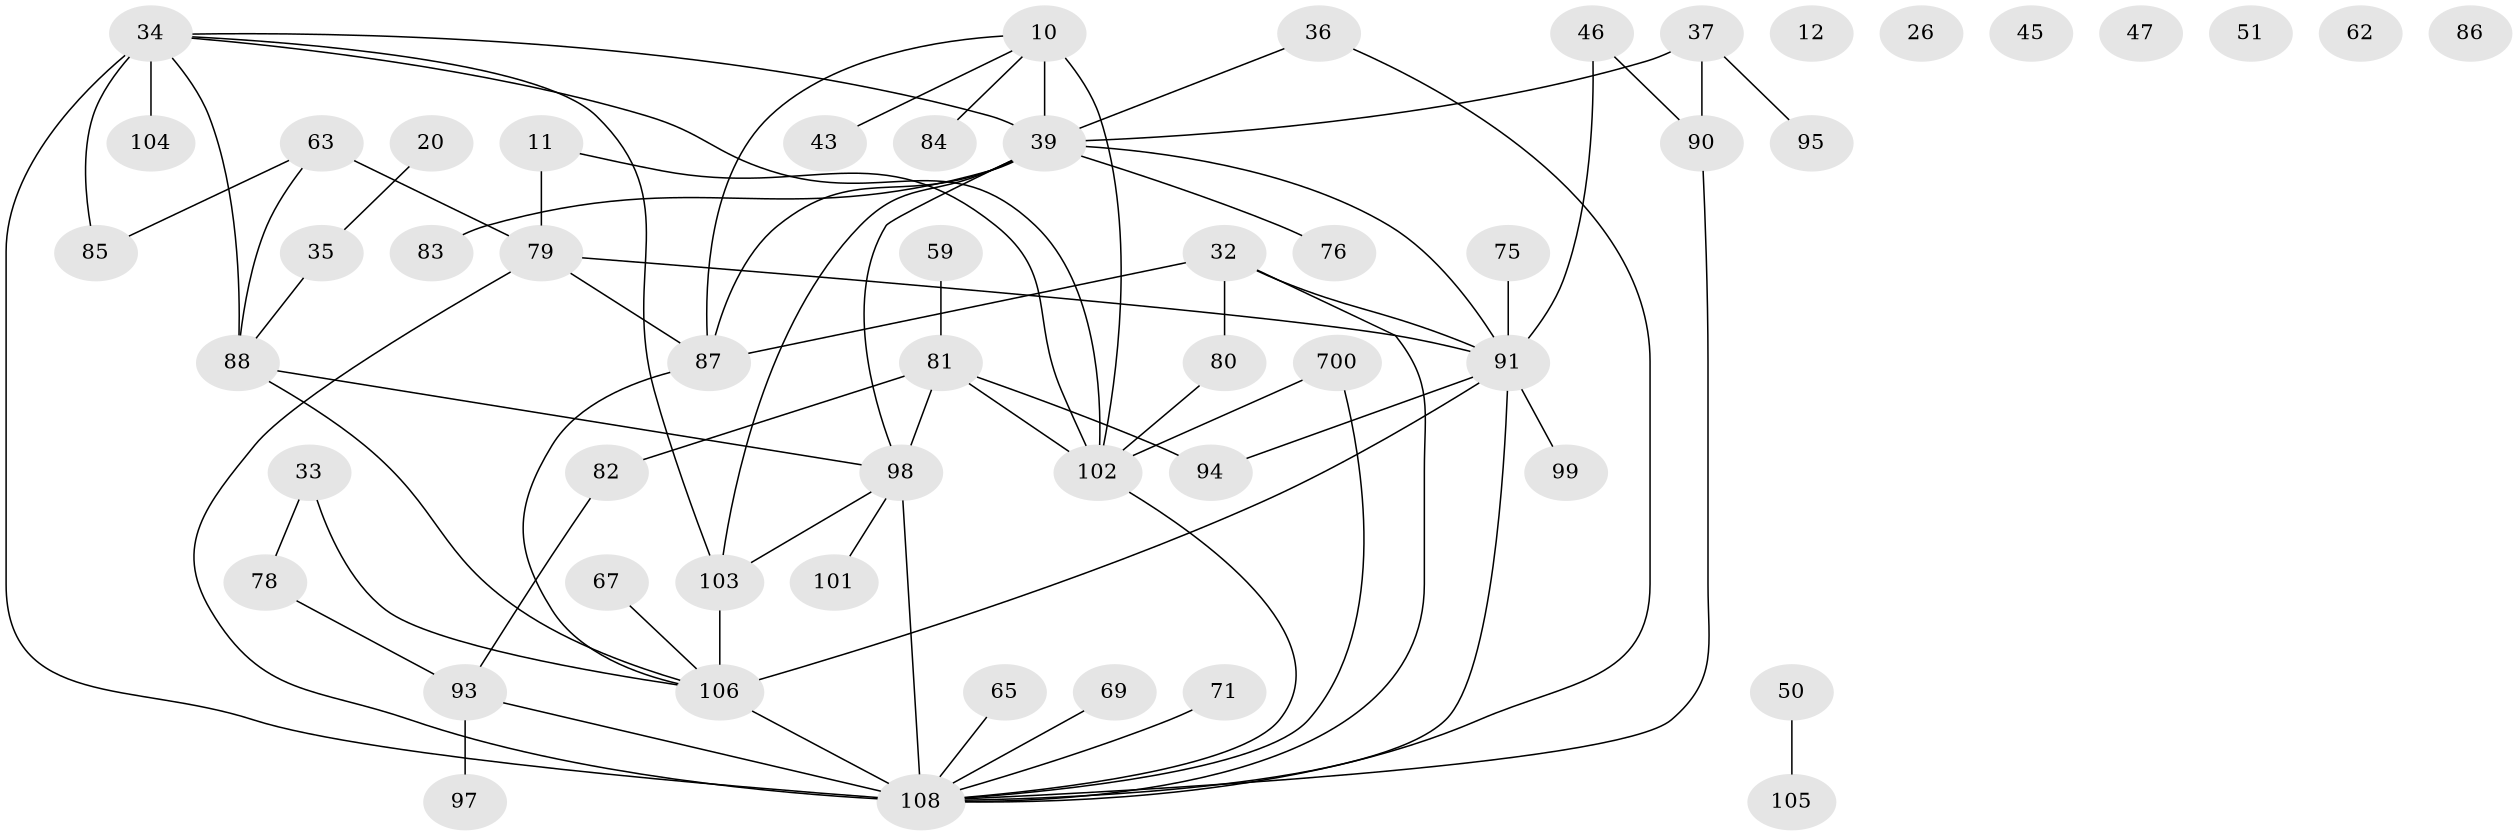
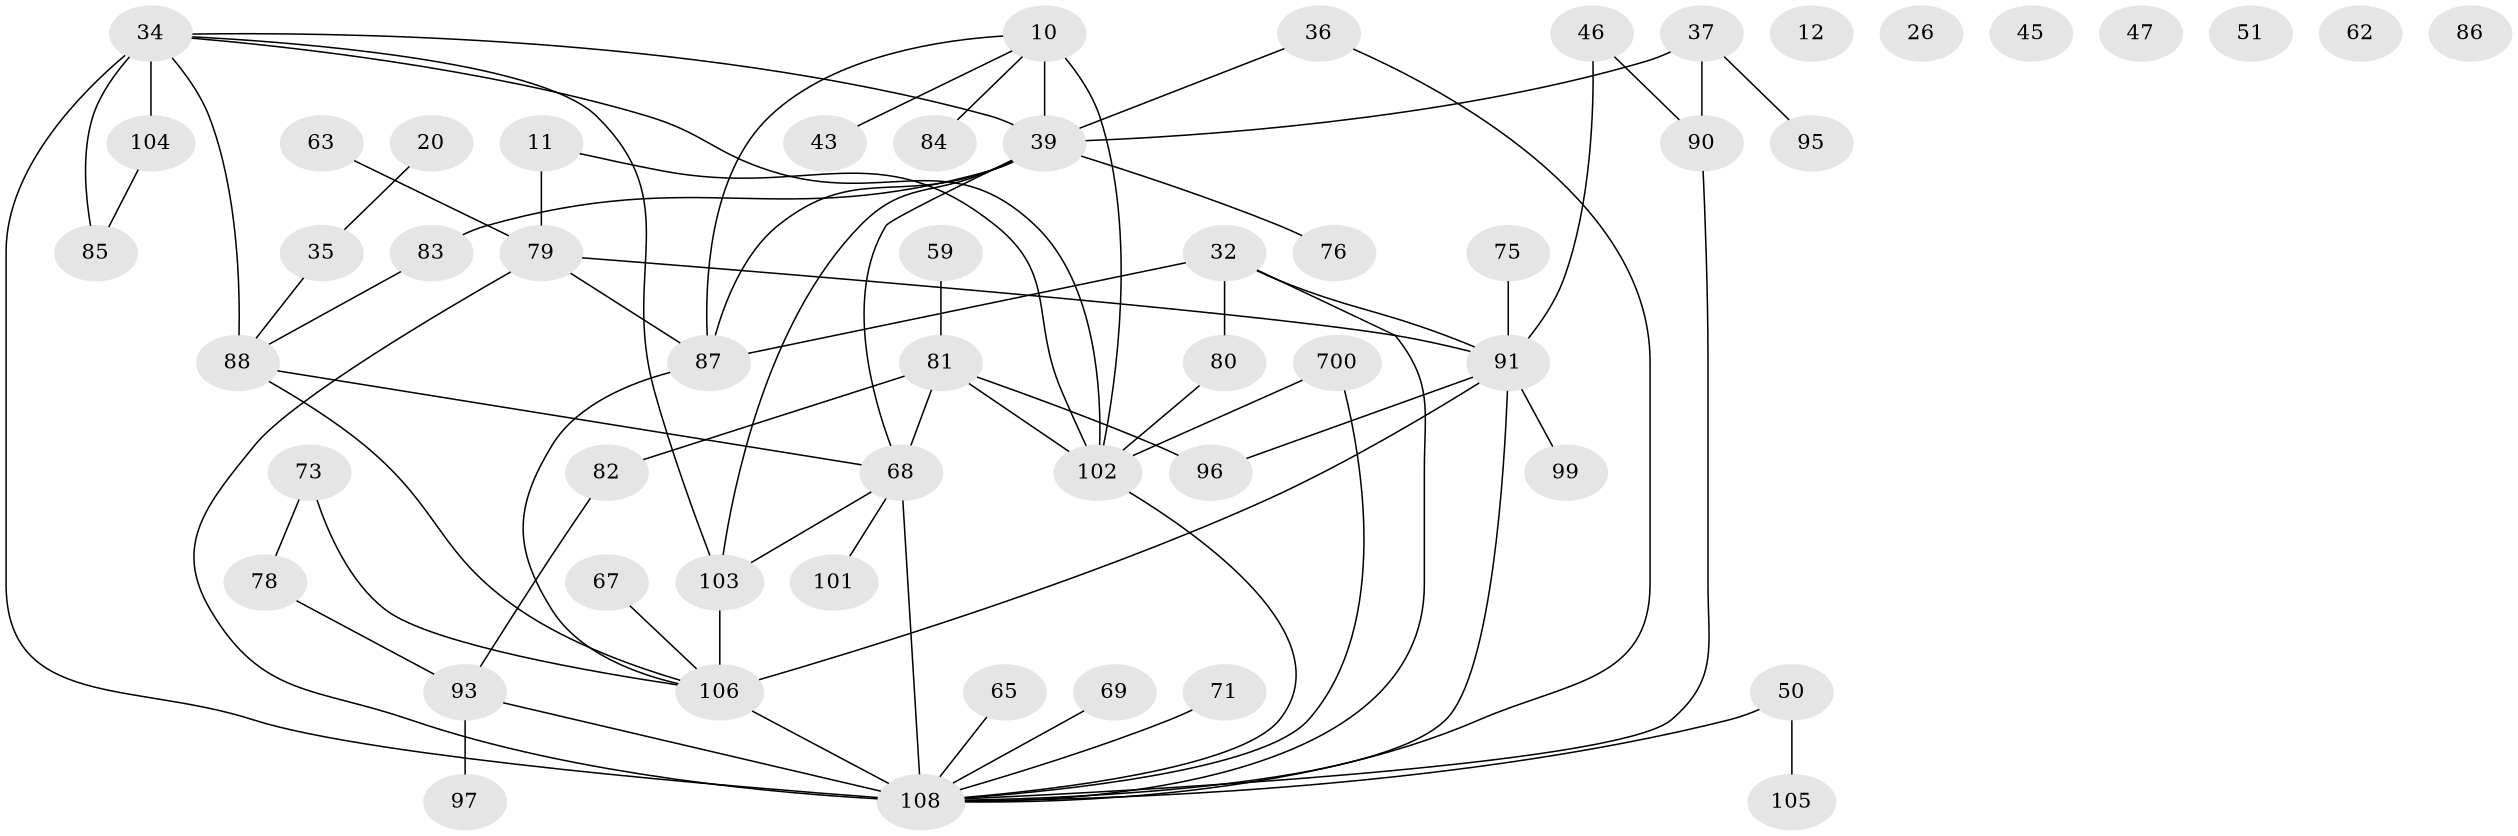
edge "39" -- "91": removed
edge "63" -- "85": now "104" -- "85"
edge "63" -- "88": now "83" -- "88"
node "33": label "33" -> "73"
node "98": label "98" -> "68"
node "94": label "94" -> "96"
edge "50" -- "108": added
